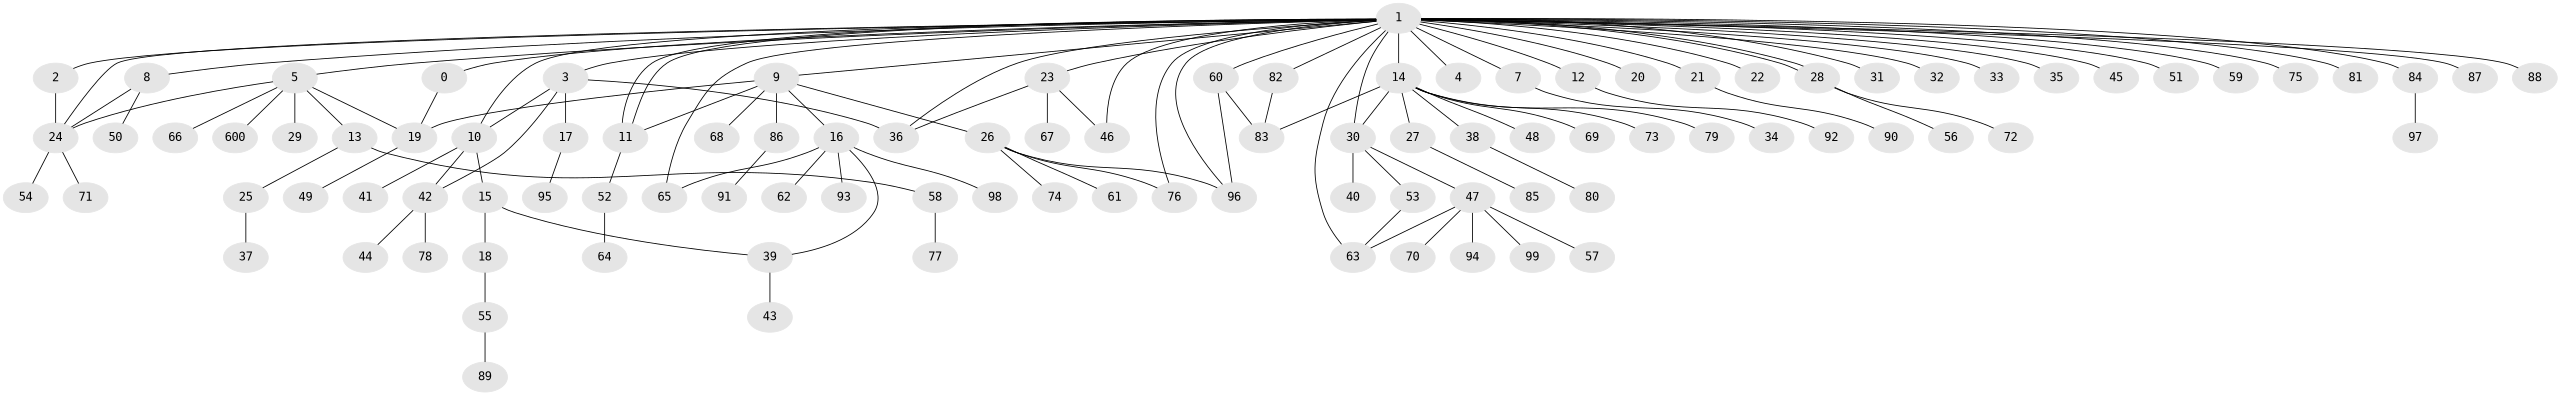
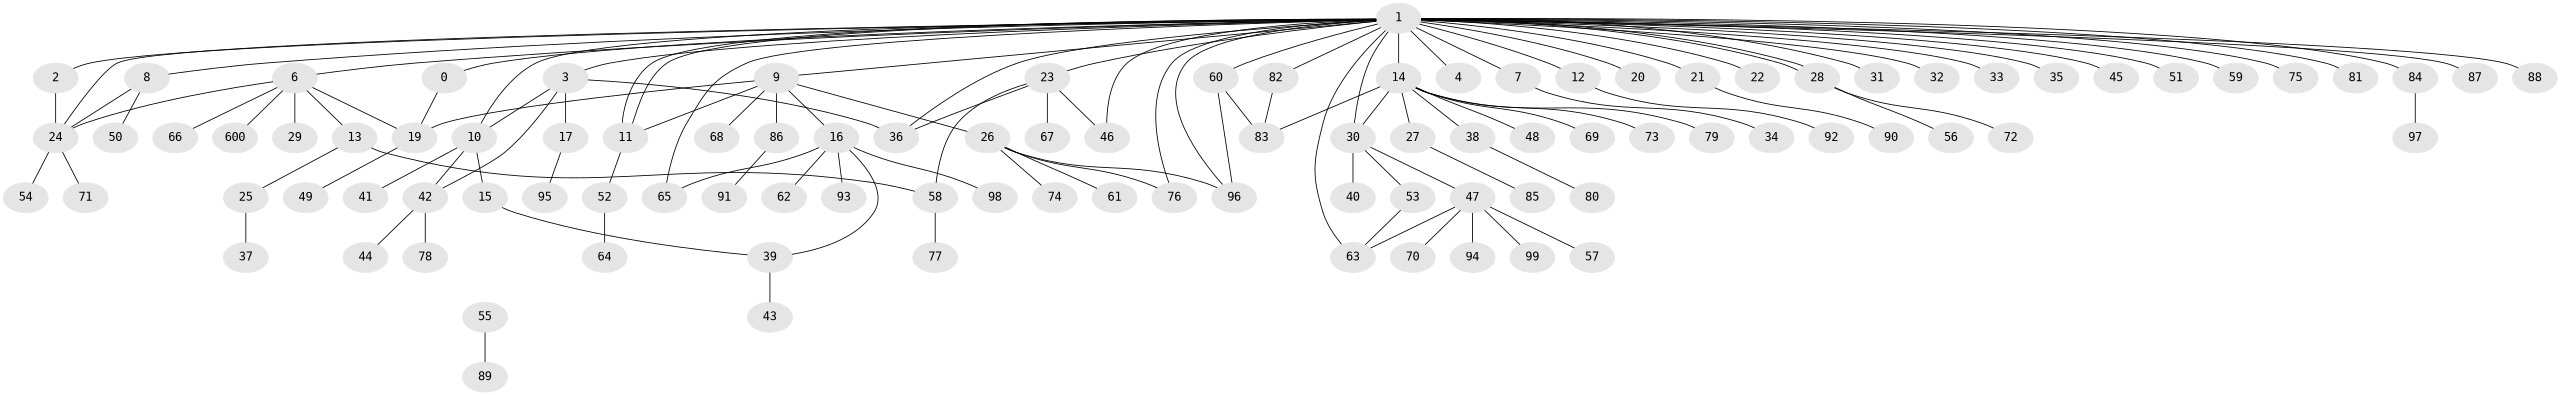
node "5": label "5" -> "6"
edge "23" -- "58": added
node "18": removed
